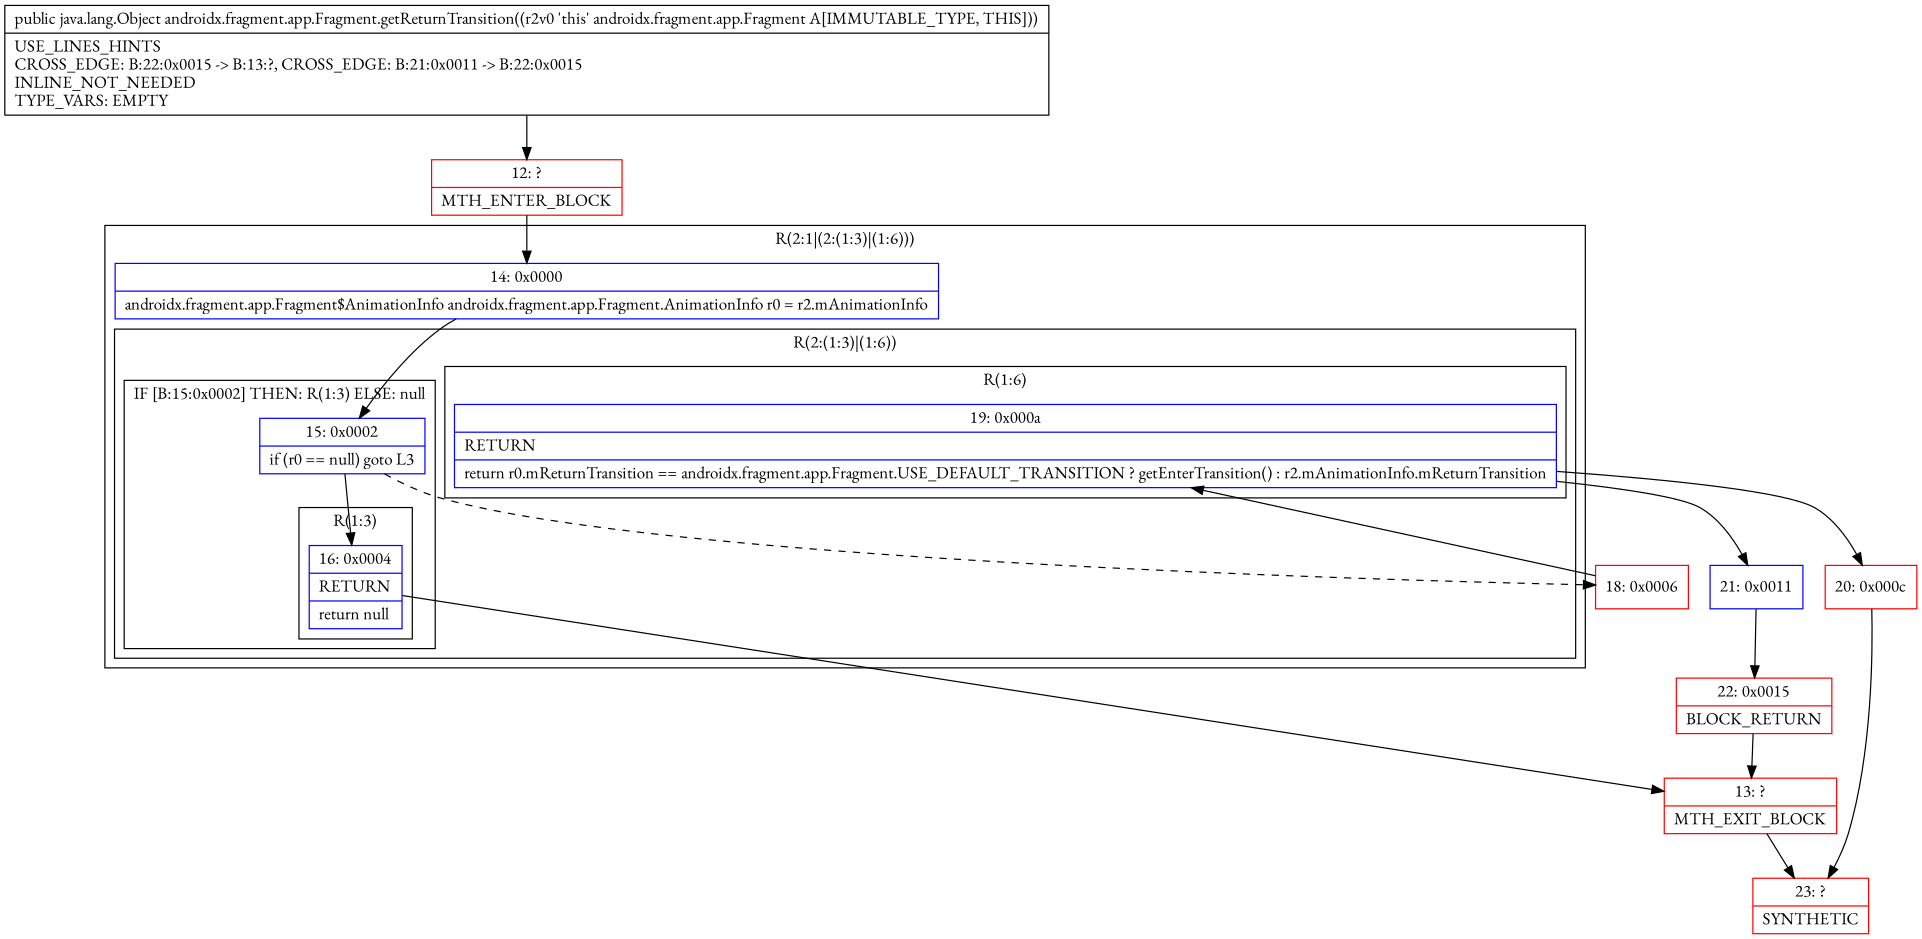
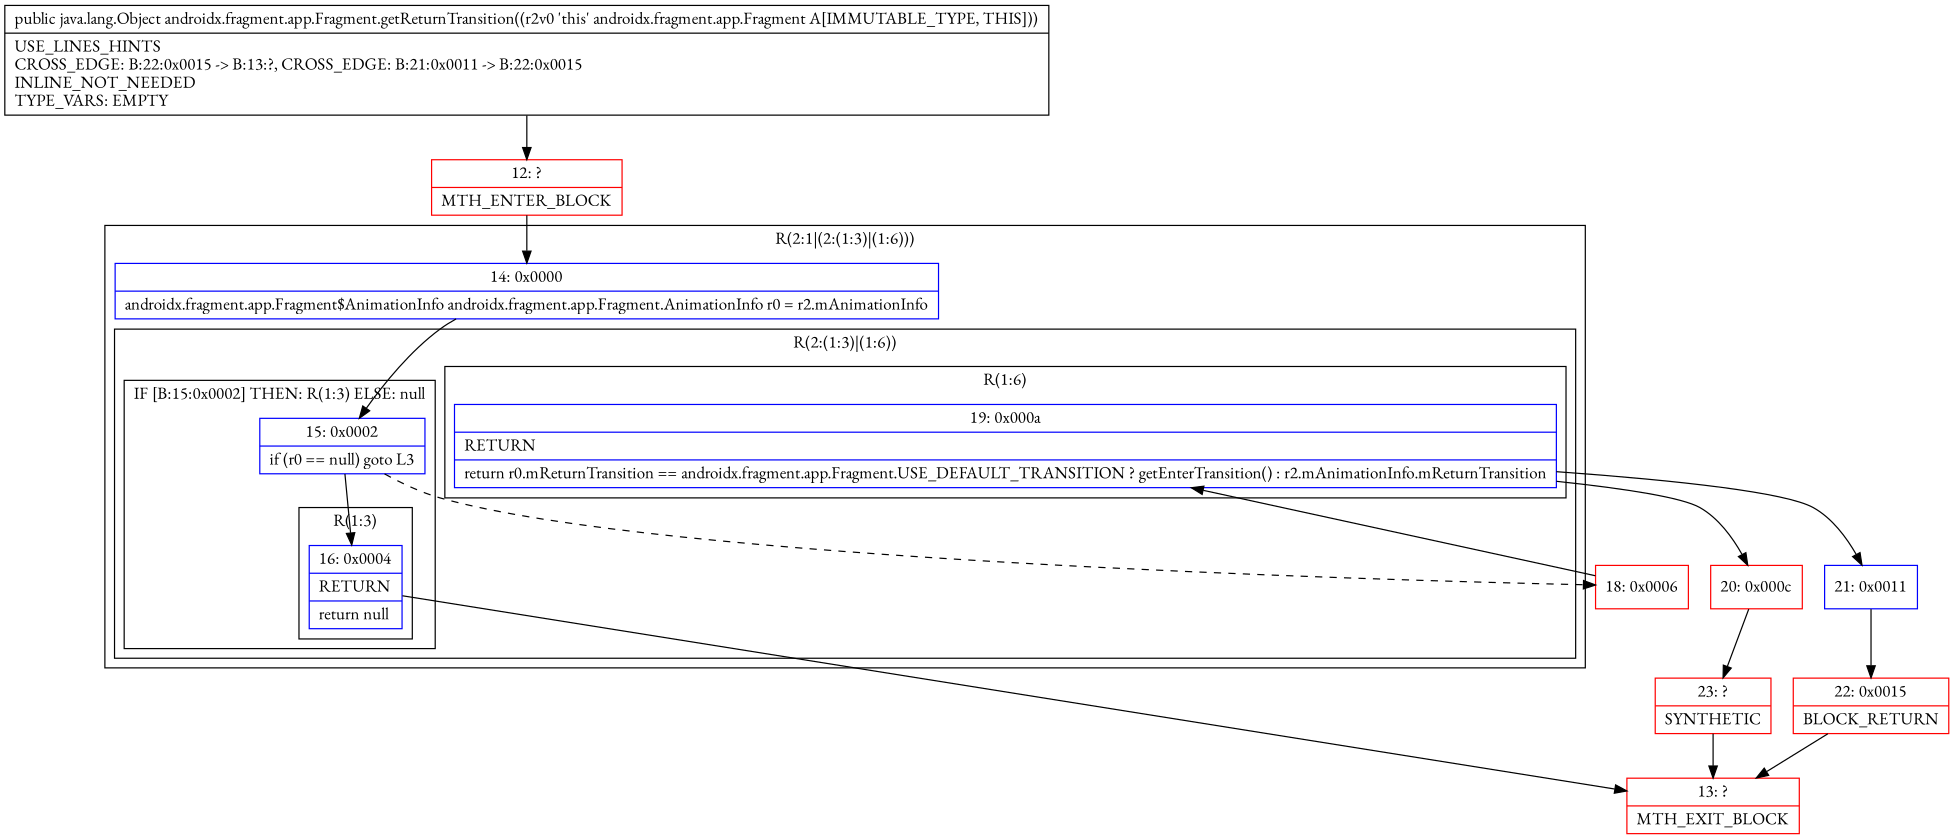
edge "13: ?" -> "23: ?": reversed
